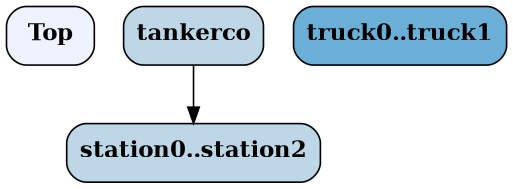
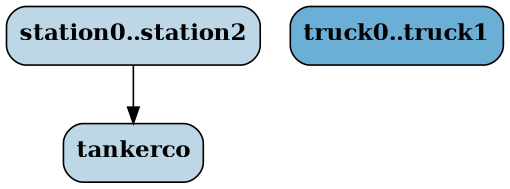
node "Top": removed
edge "tankerco" -> "station0..station2": reversed
